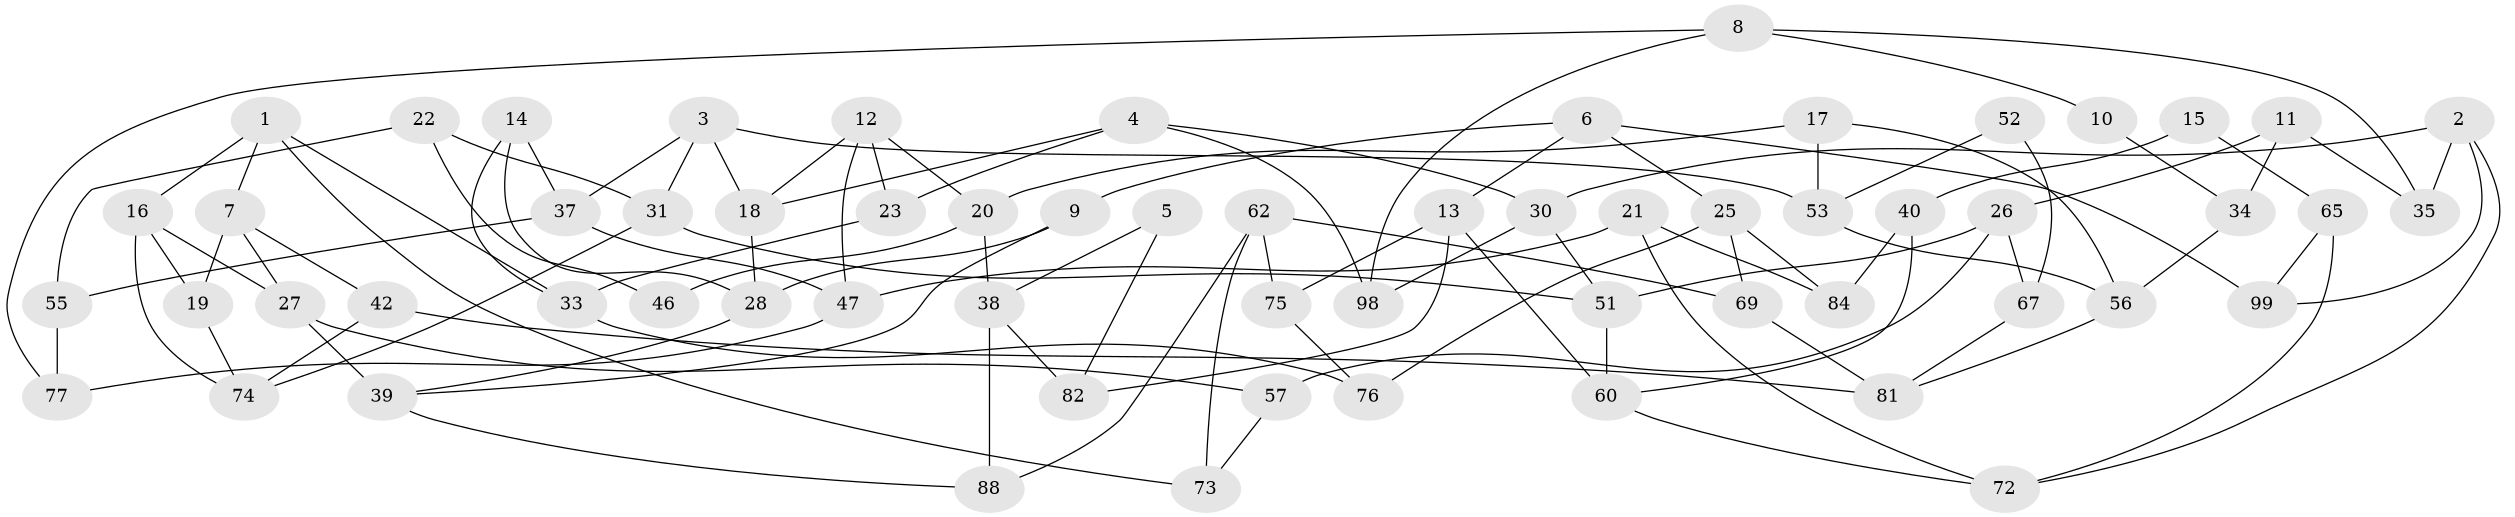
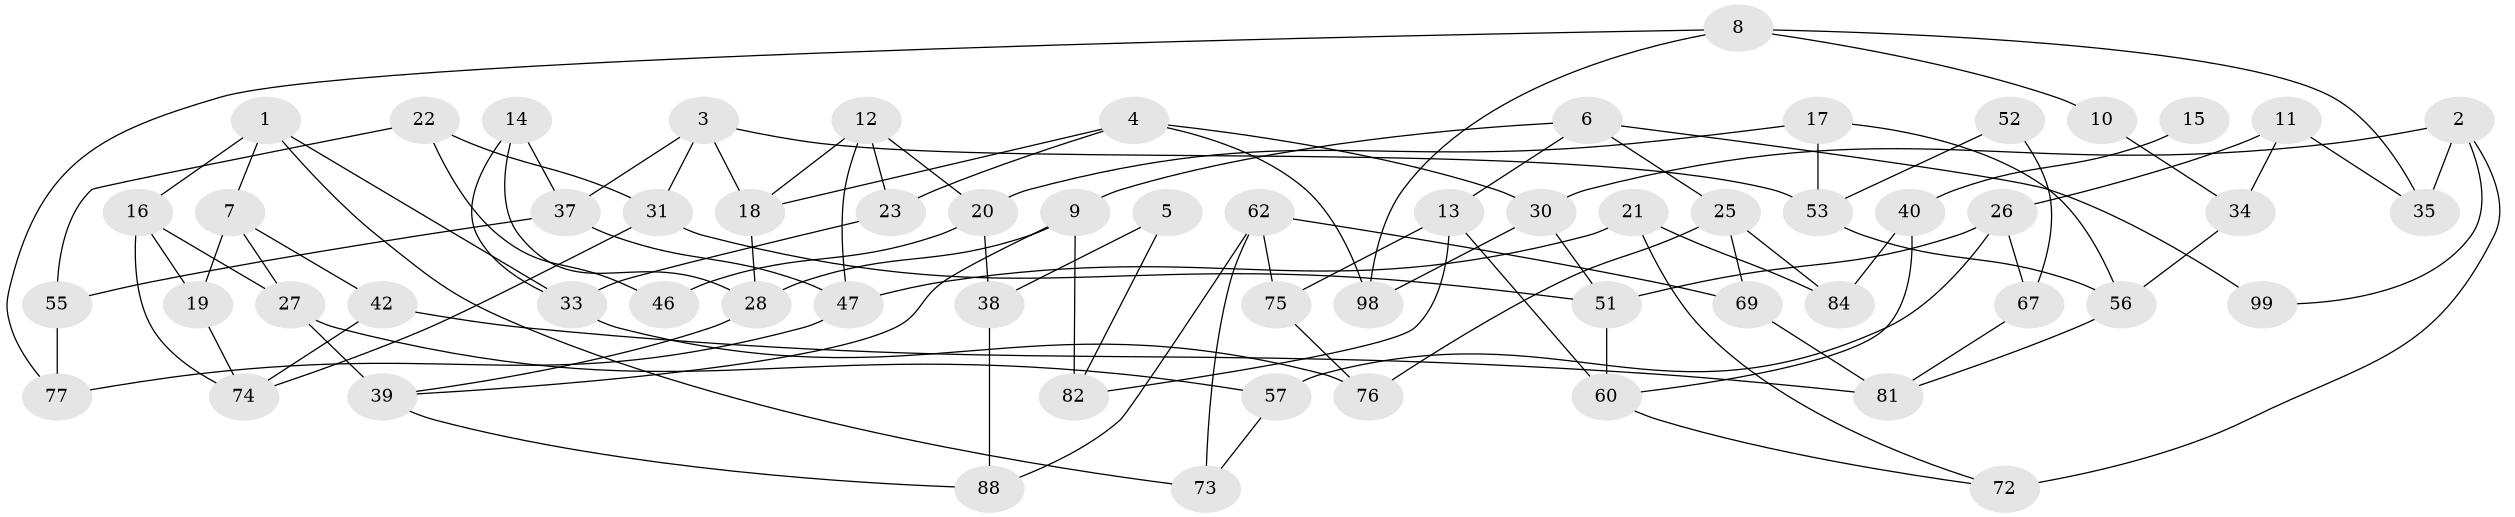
node "65": removed
edge "38" -- "82": now "9" -- "82"
